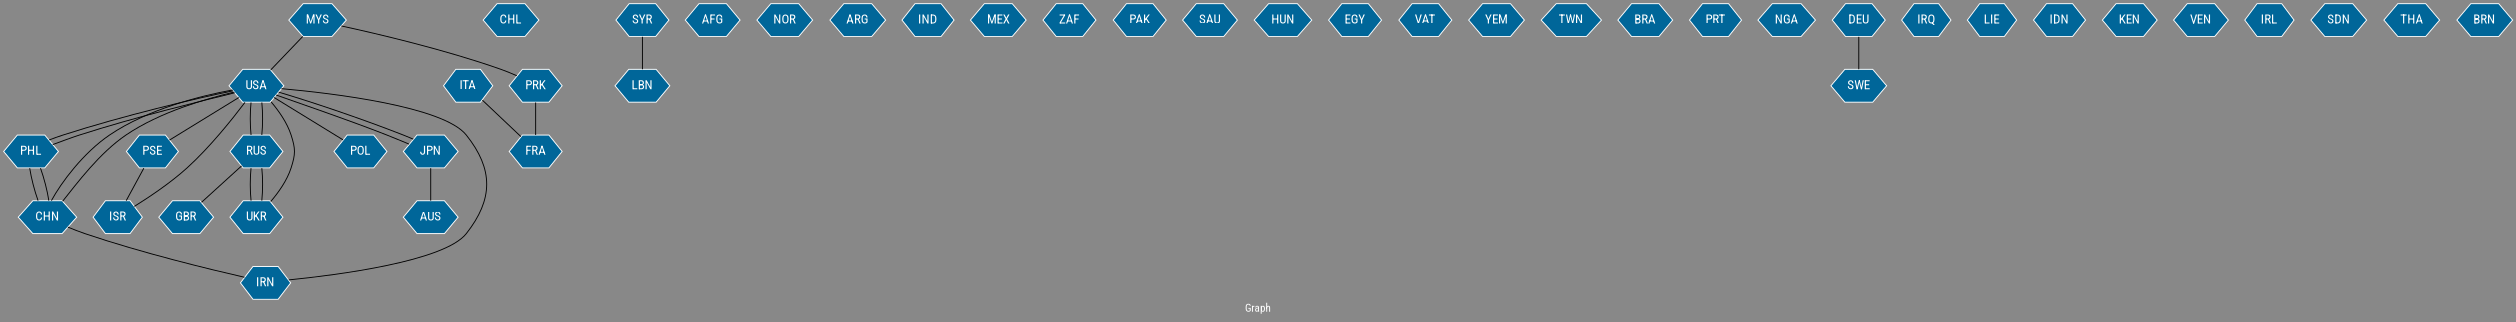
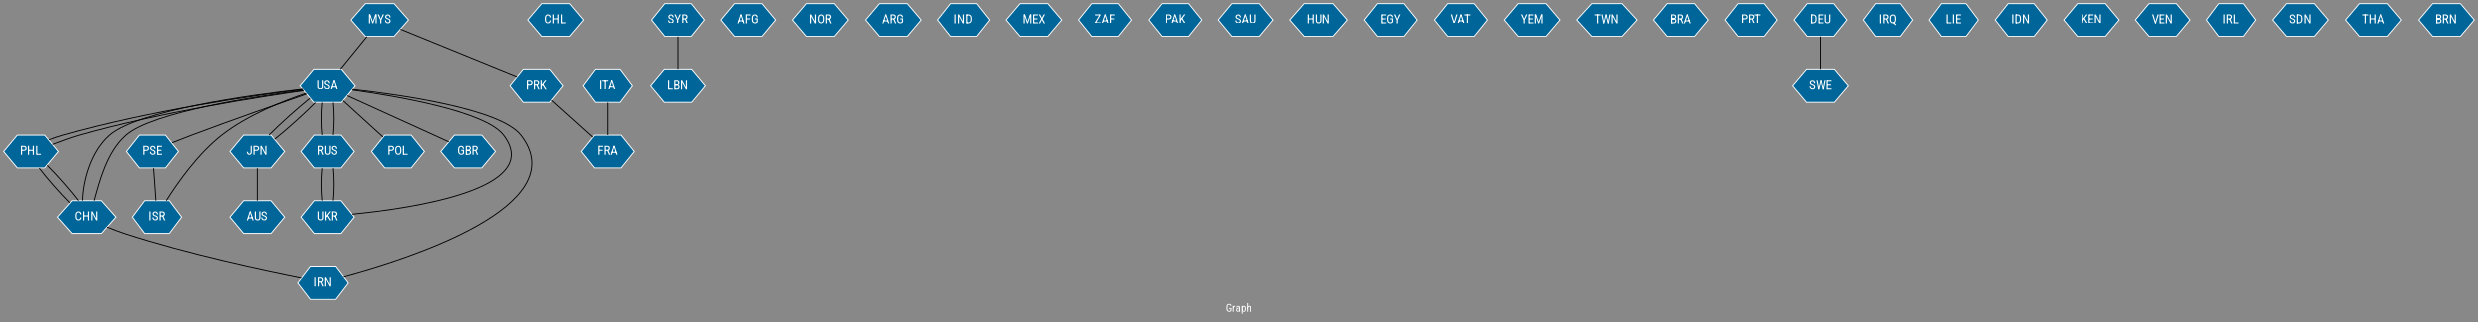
node "NGA": removed
edge "RUS" -- "GBR": now "USA" -- "GBR"
